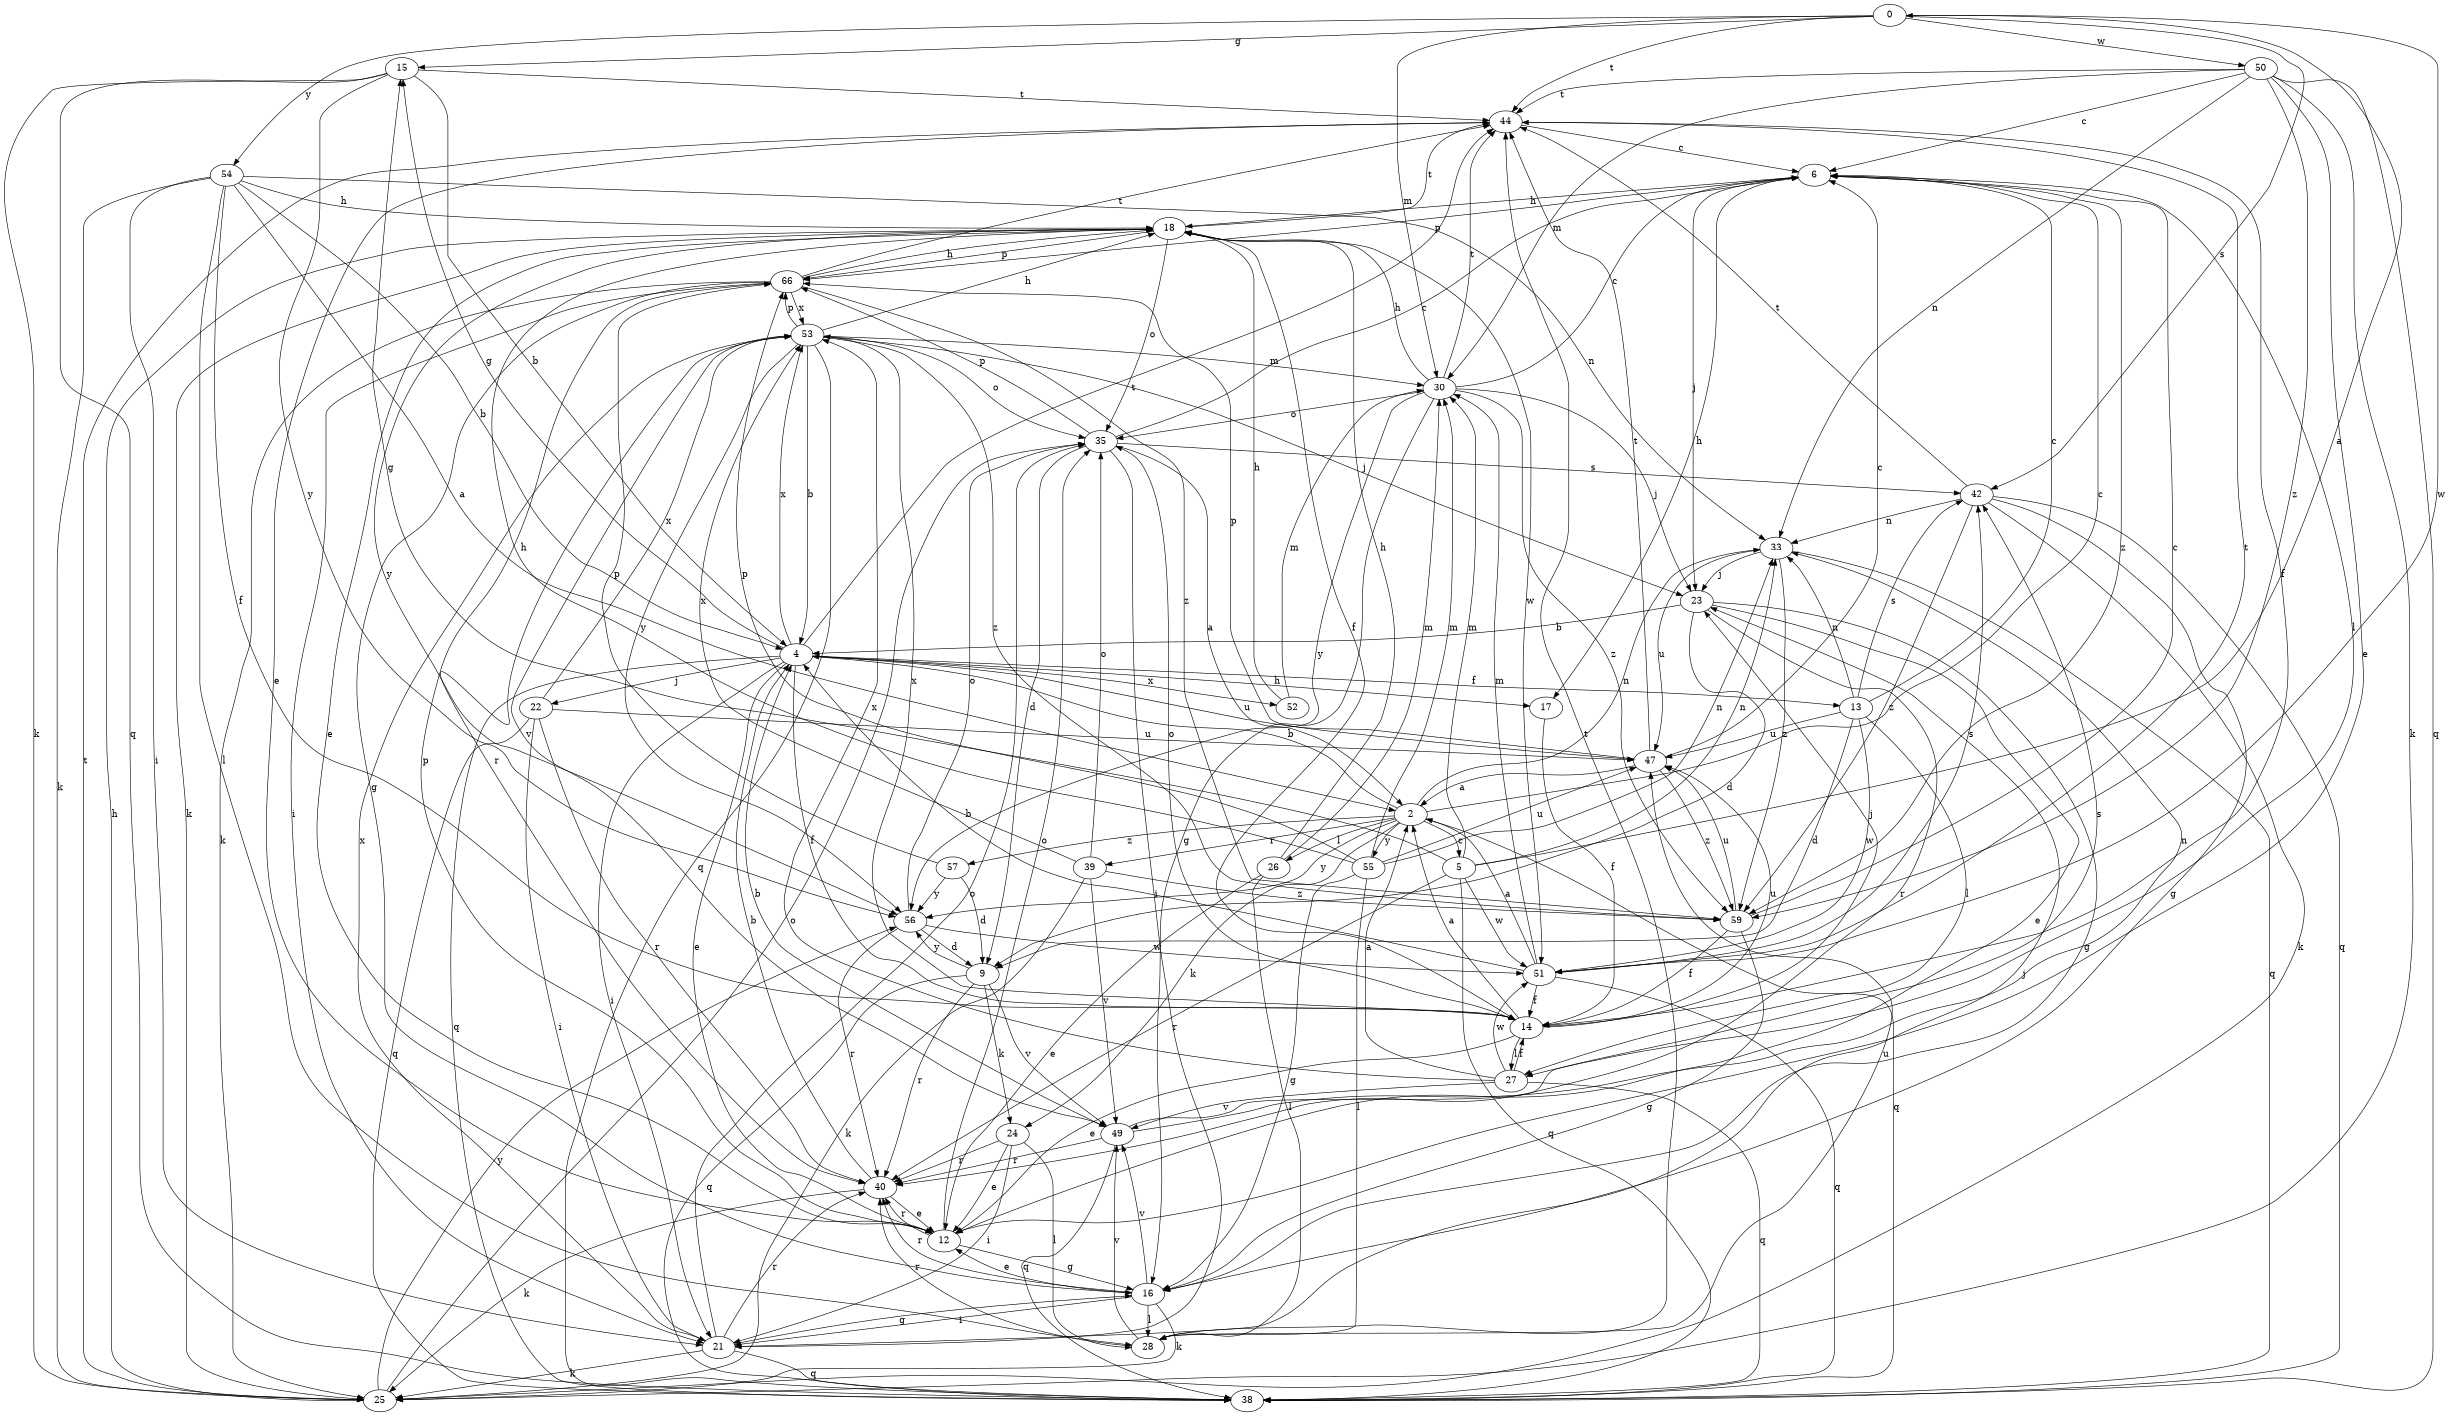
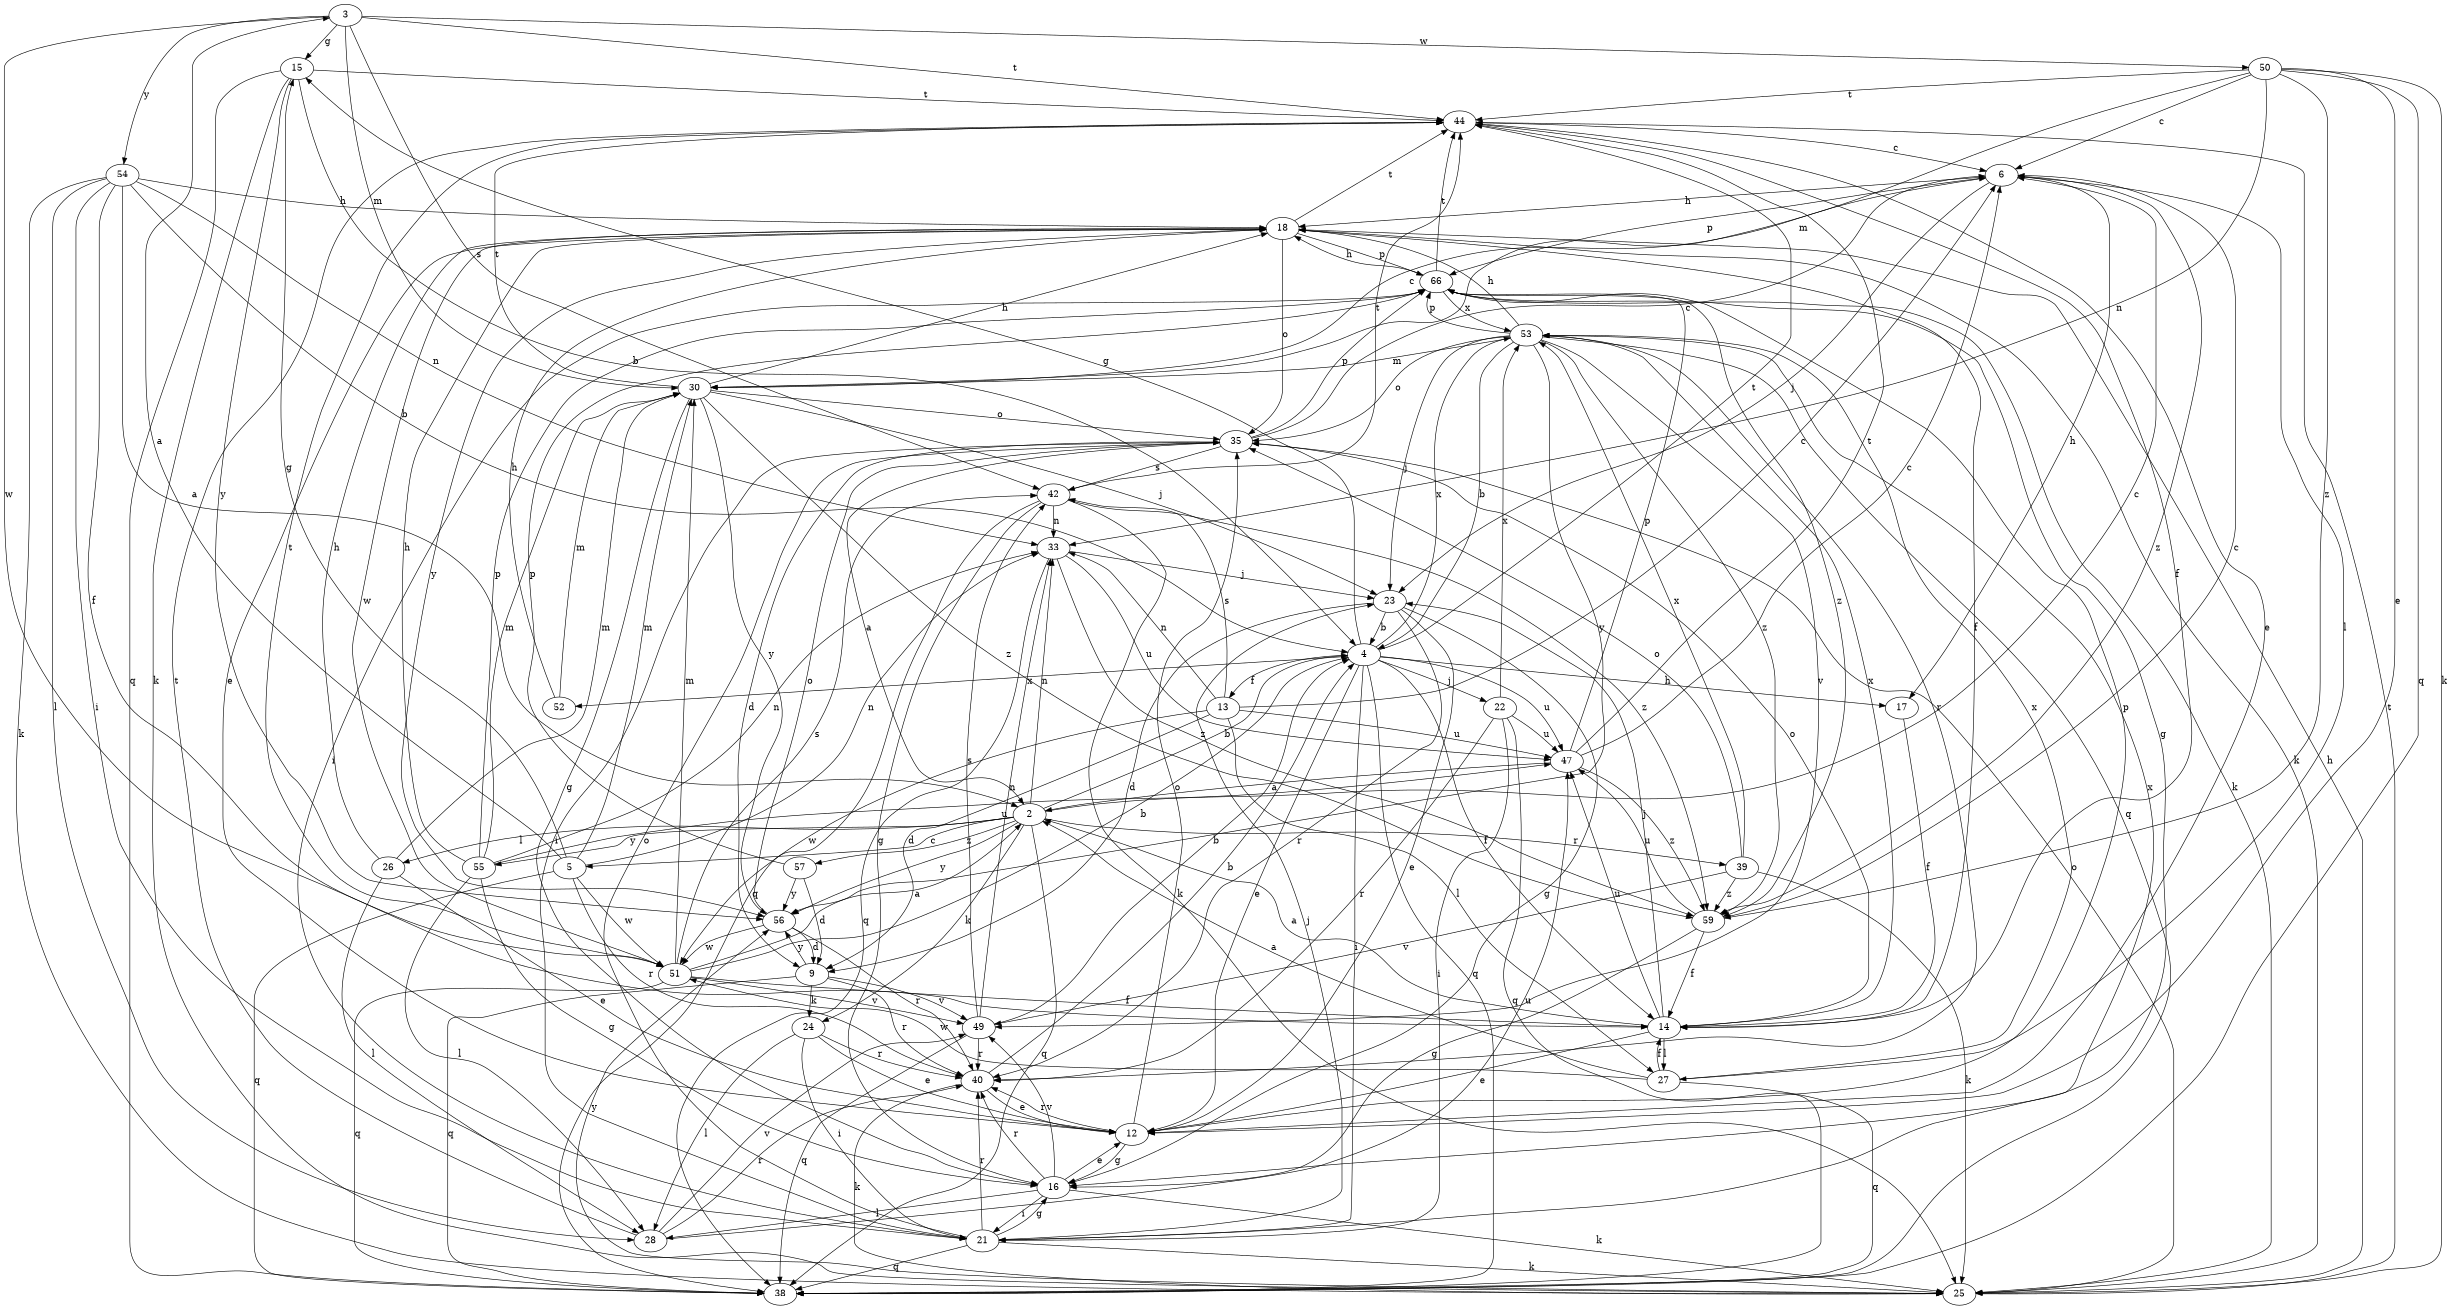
node "0": label "0" -> "3"
edge "27" -> "49": now "51" -> "49"
